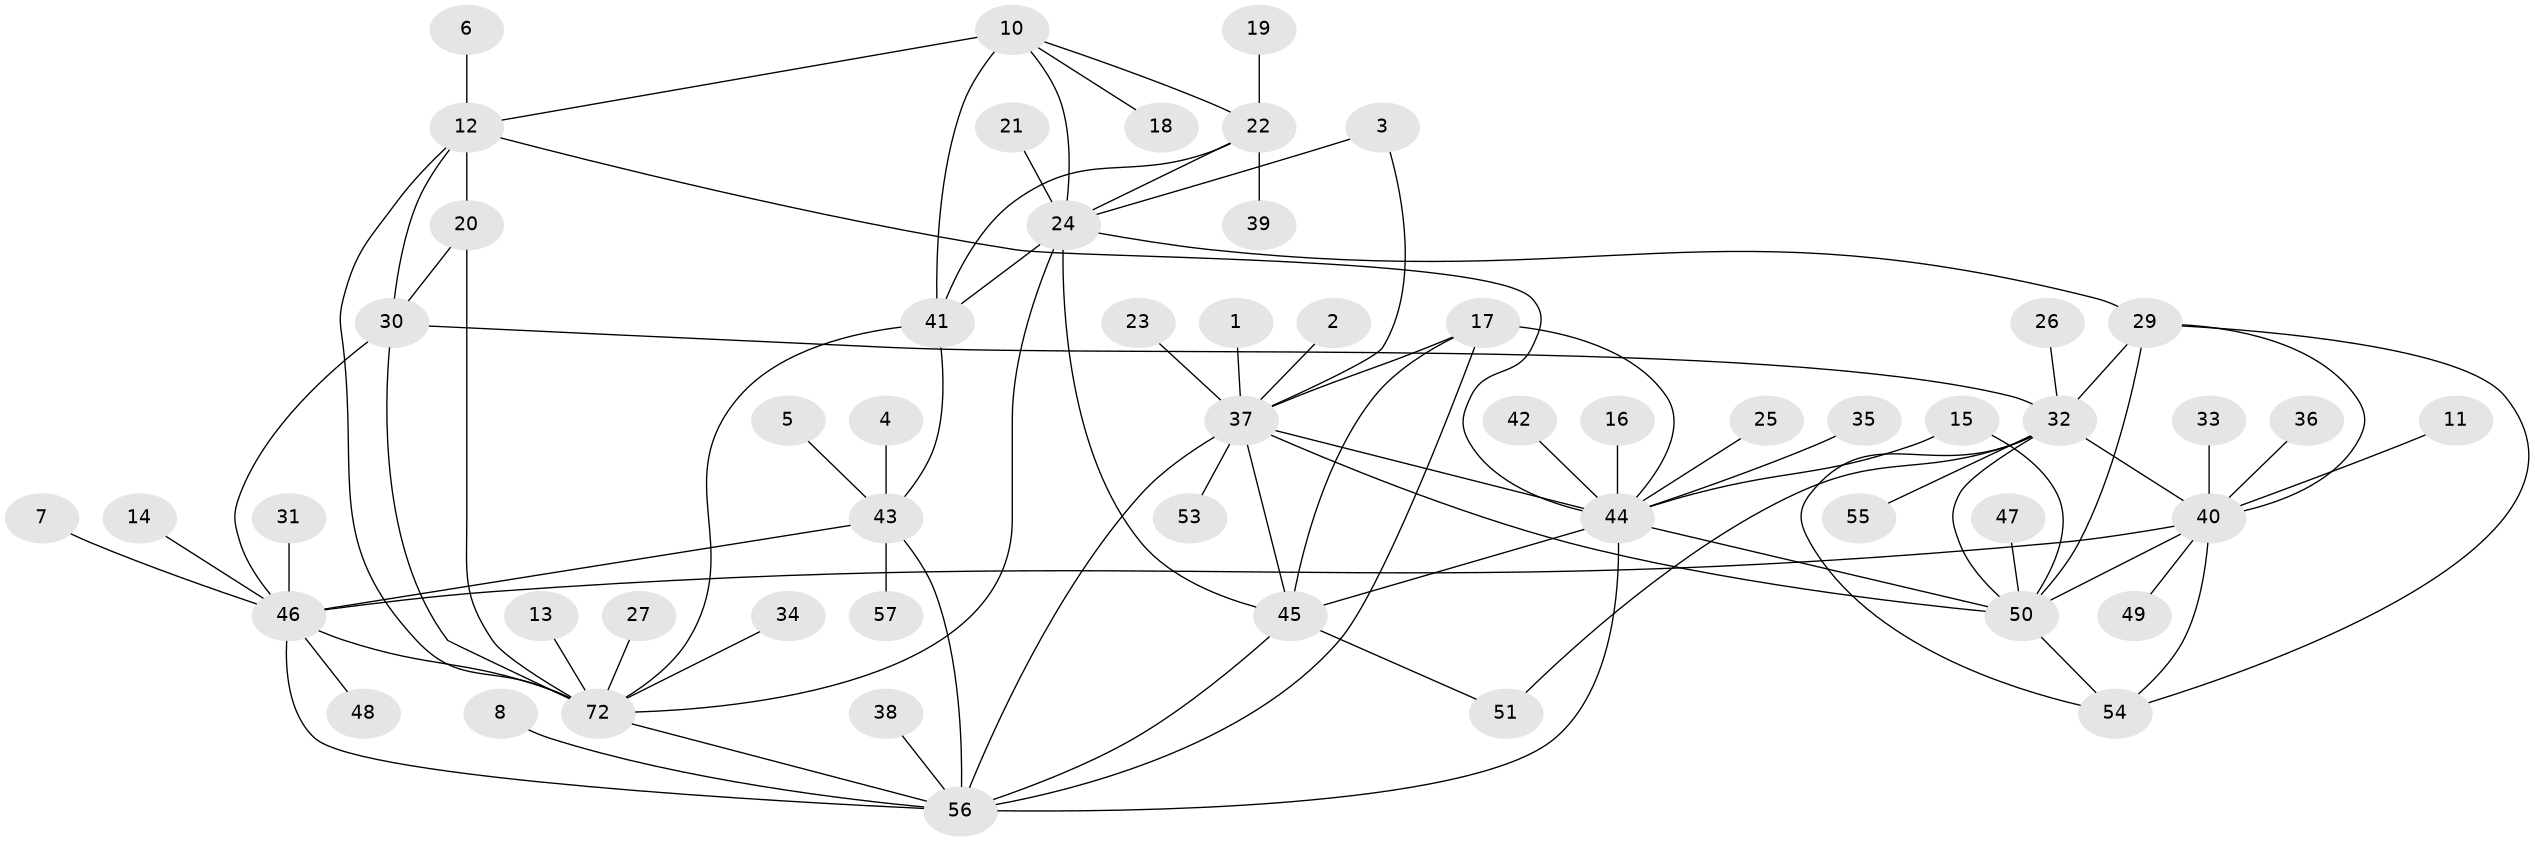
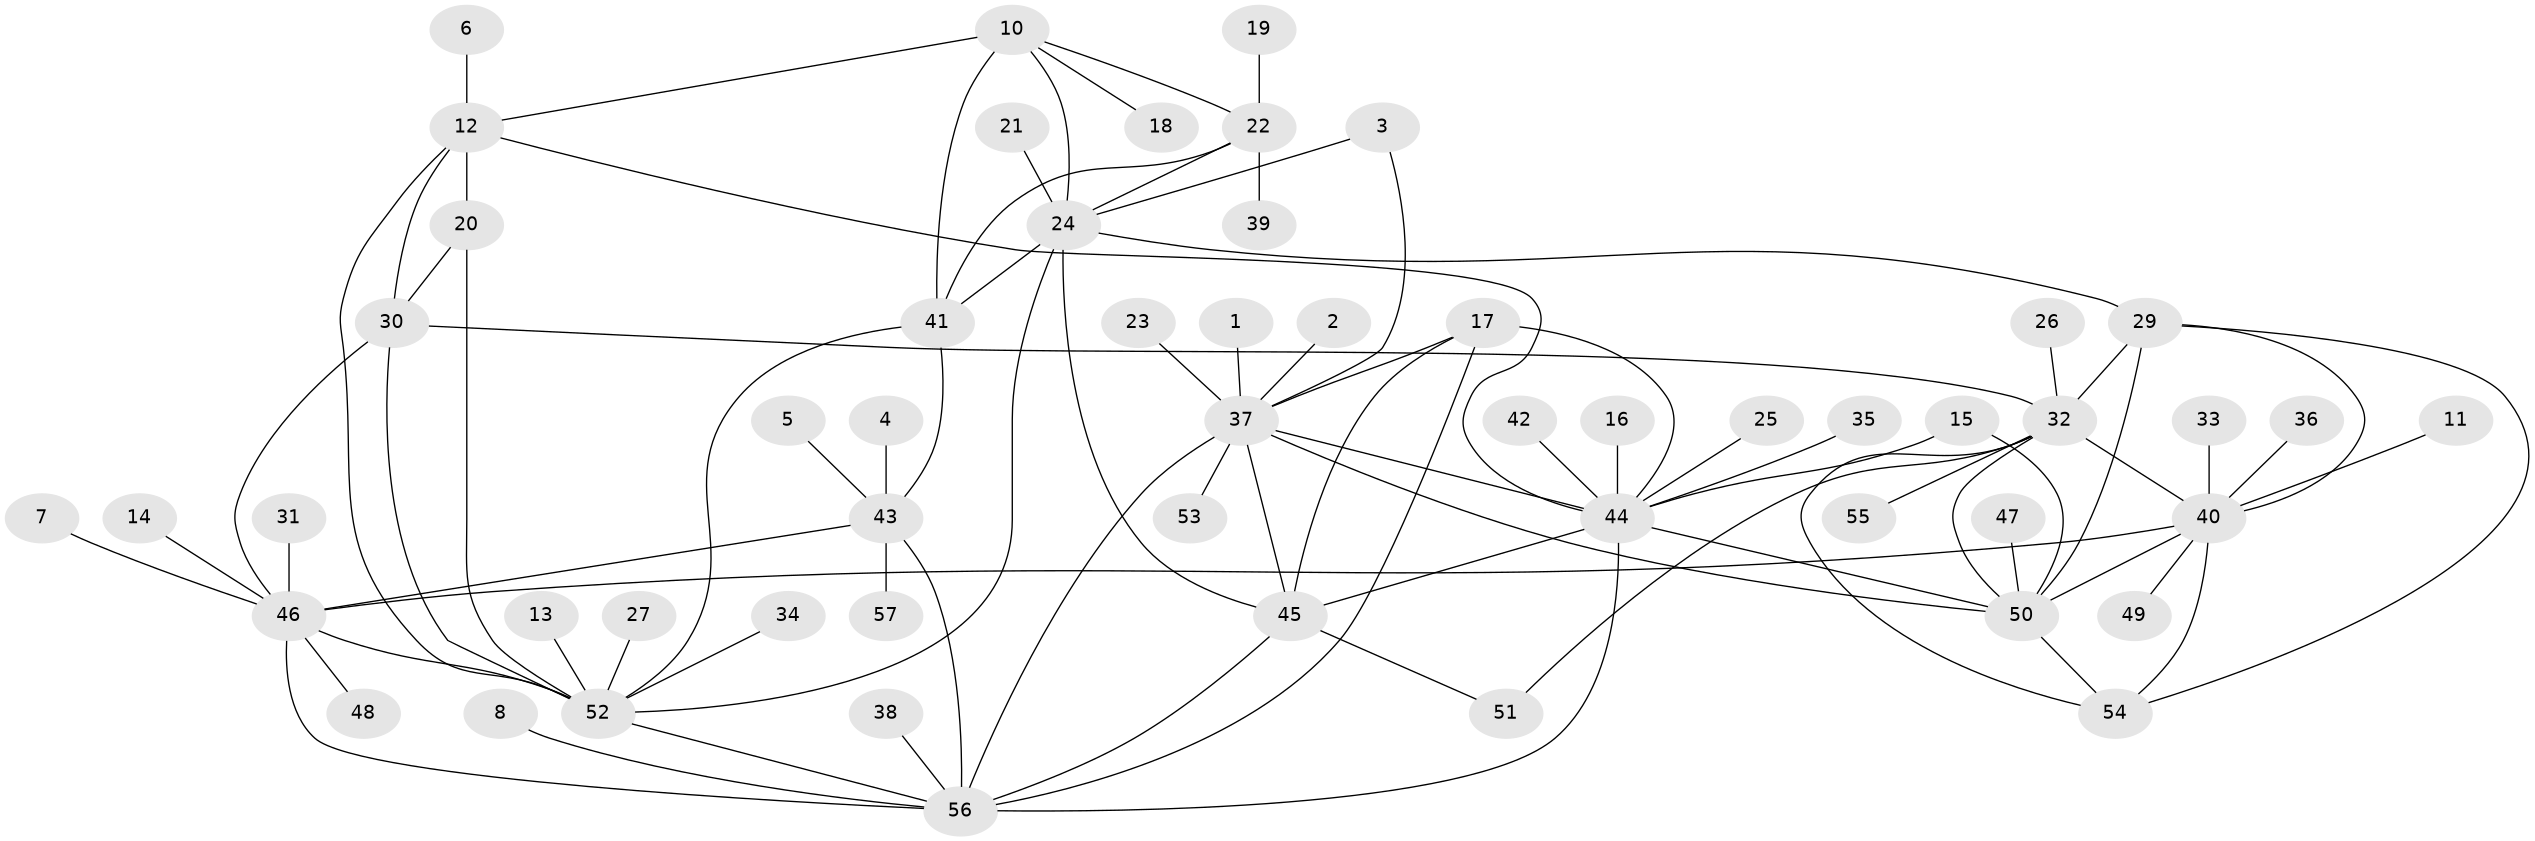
node "72": label "72" -> "52"
